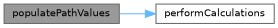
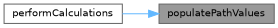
edge "populatePathValues" -> "performCalculations": reversed
